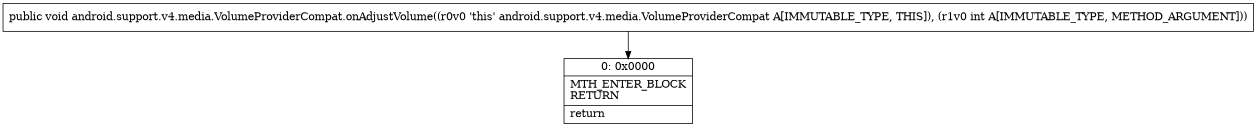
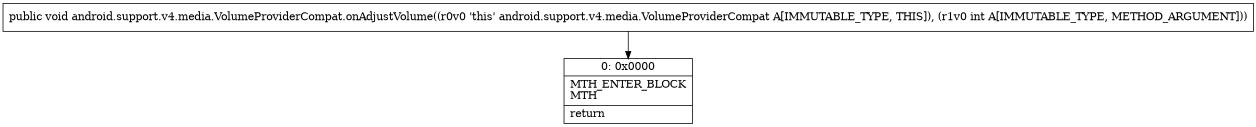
node "0: 0x0000": text "RETURN" -> "MTH"
